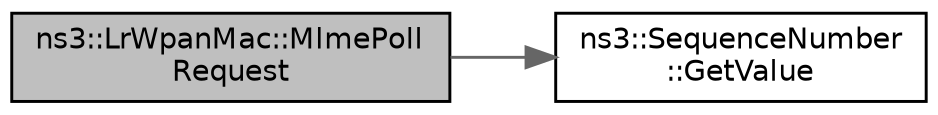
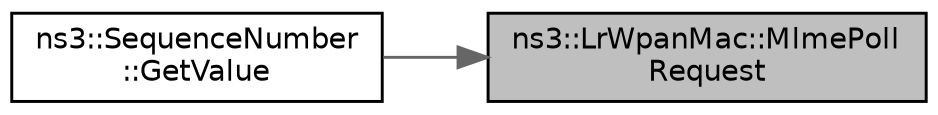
edge "ns3::LrWpanMac::MlmePoll Request" -> "ns3::SequenceNumber ::GetValue": reversed
